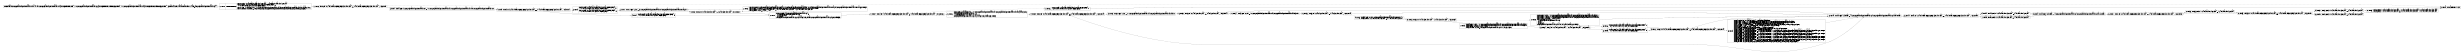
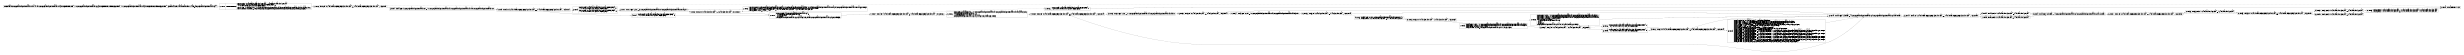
node "21: 0x003e": text "0x0045: INVOKE  (r0 I:zzat) =" -> "0x0045: INVOKE  (r0 I:boolean) ="
